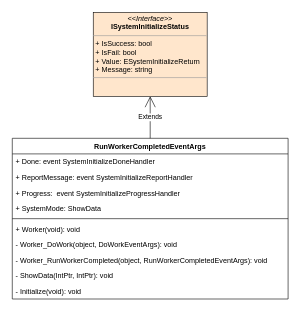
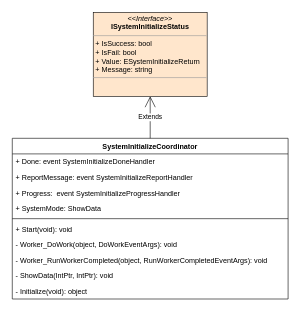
node "RunWorkerCompletedEventArgs": label "RunWorkerCompletedEventArgs" -> "SystemInitializeCoordinator"
node "+ Worker(void): void": label "+ Worker(void): void" -> "+ Start(void): void"
node "- Initialize(void): void": label "- Initialize(void): void" -> "- Initialize(void): object"
